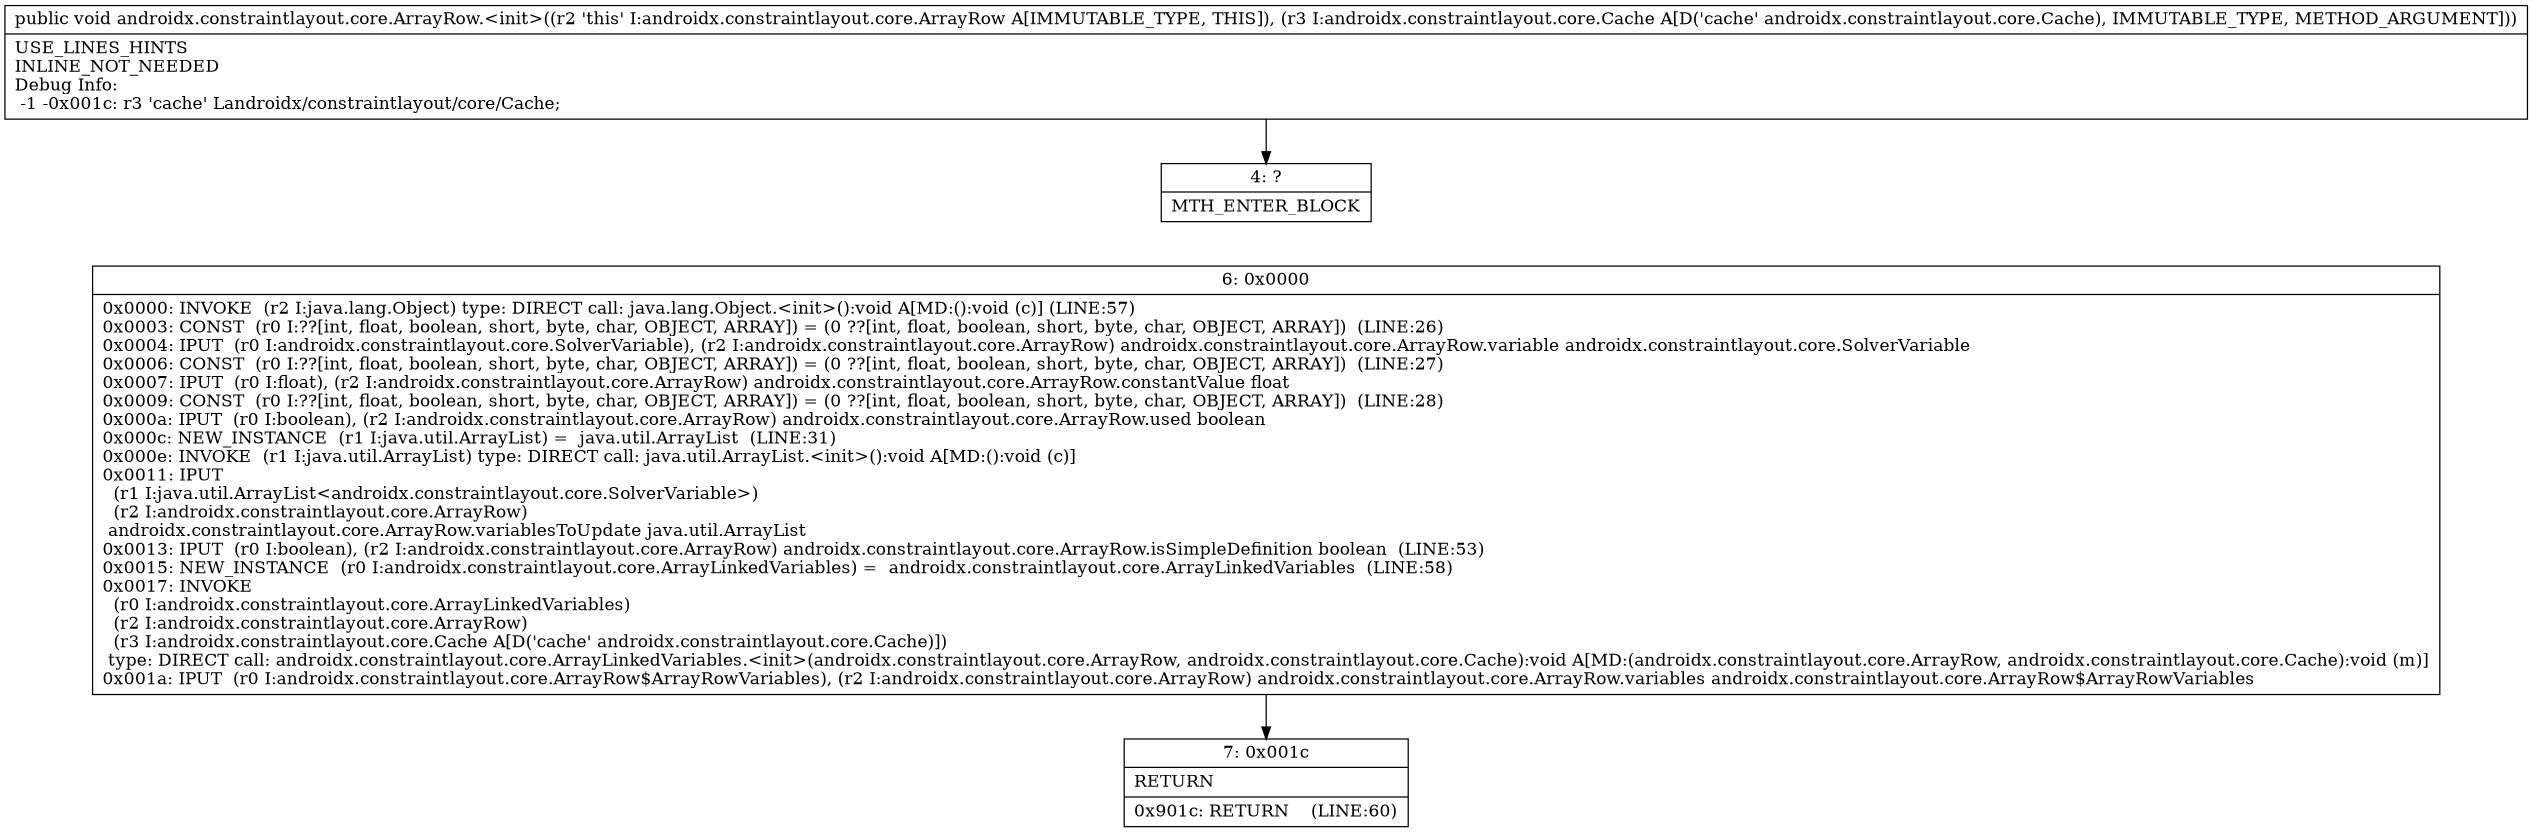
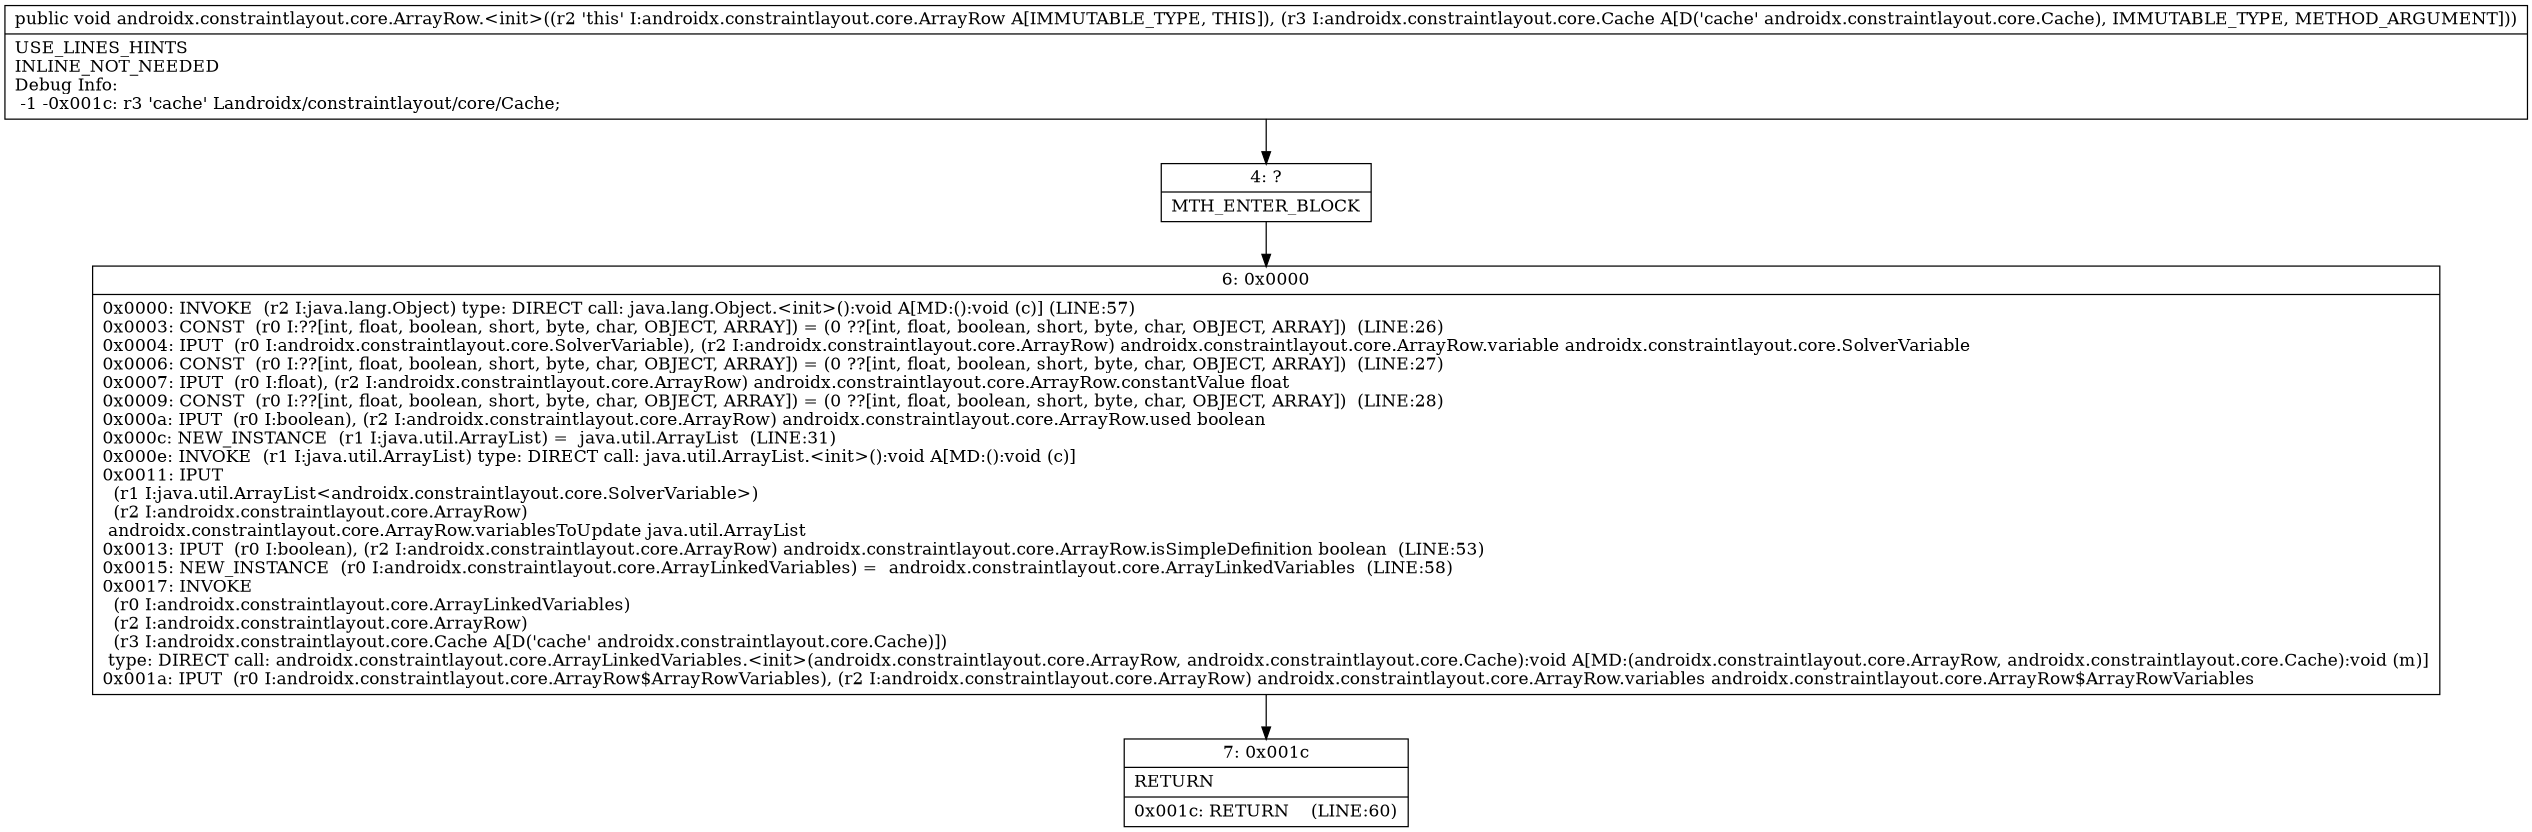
edge "4: ?" -> "6: 0x0000": added
node "7: 0x001c": text "0x901c: RETURN    (LINE:60)" -> "0x001c: RETURN    (LINE:60)"
